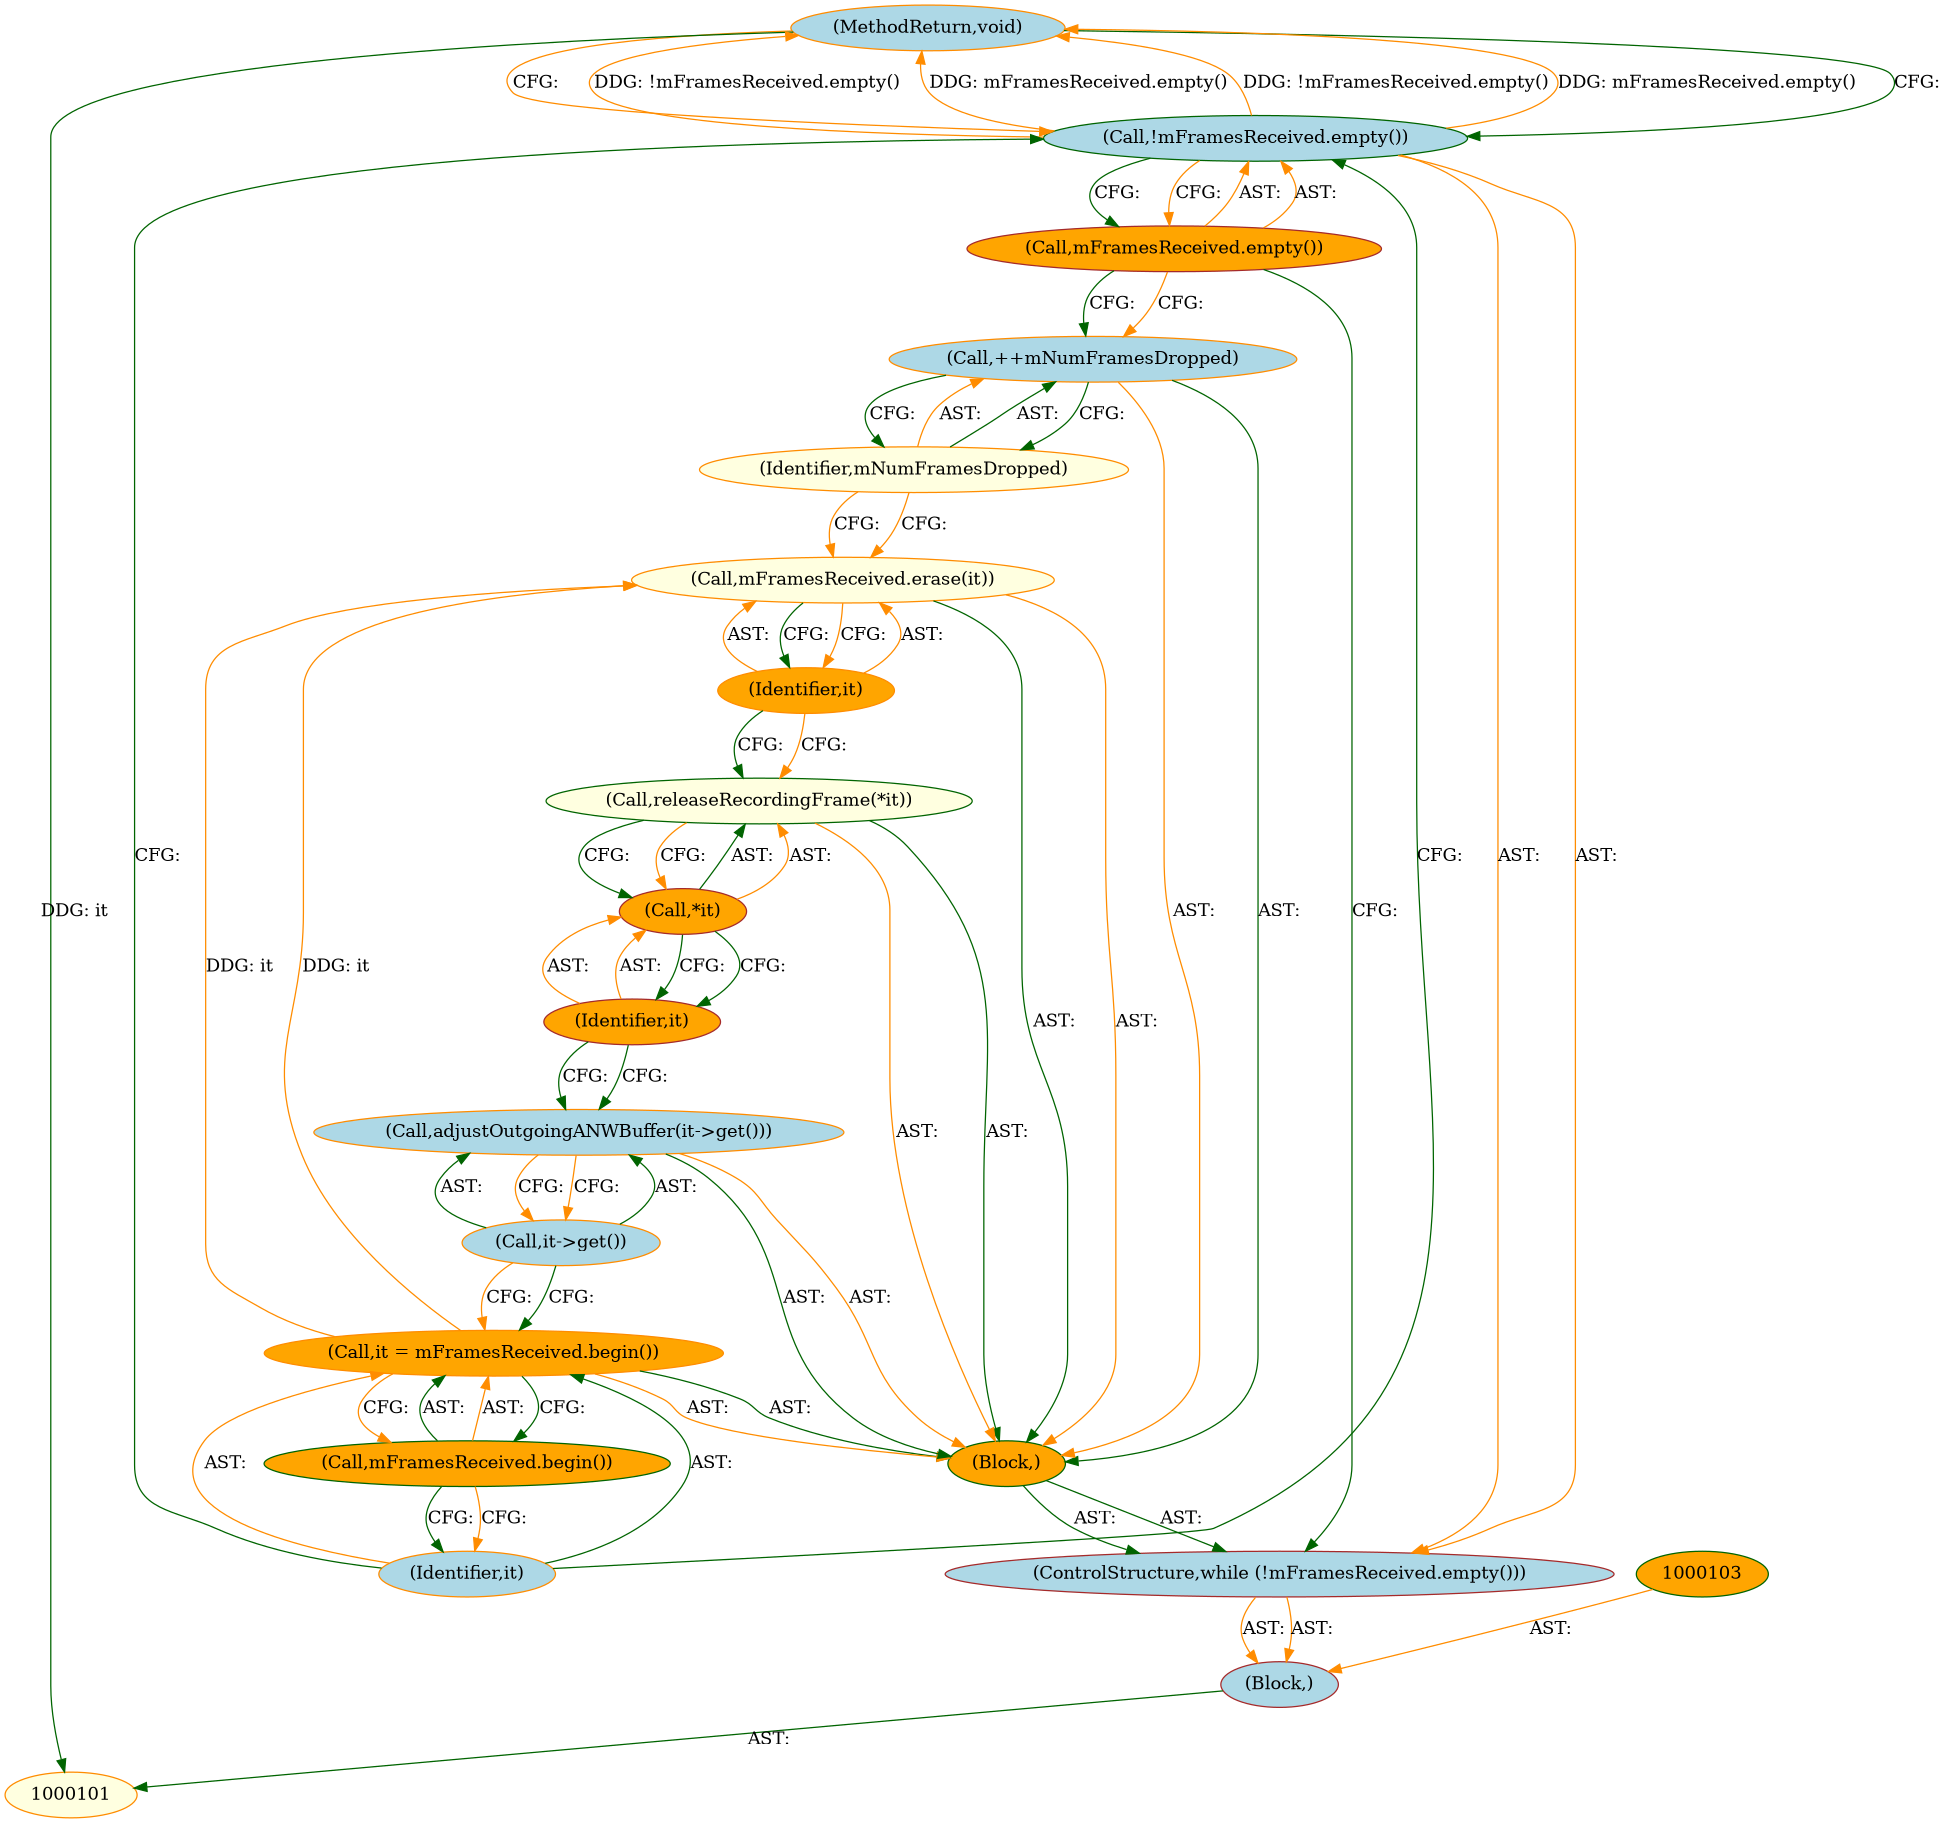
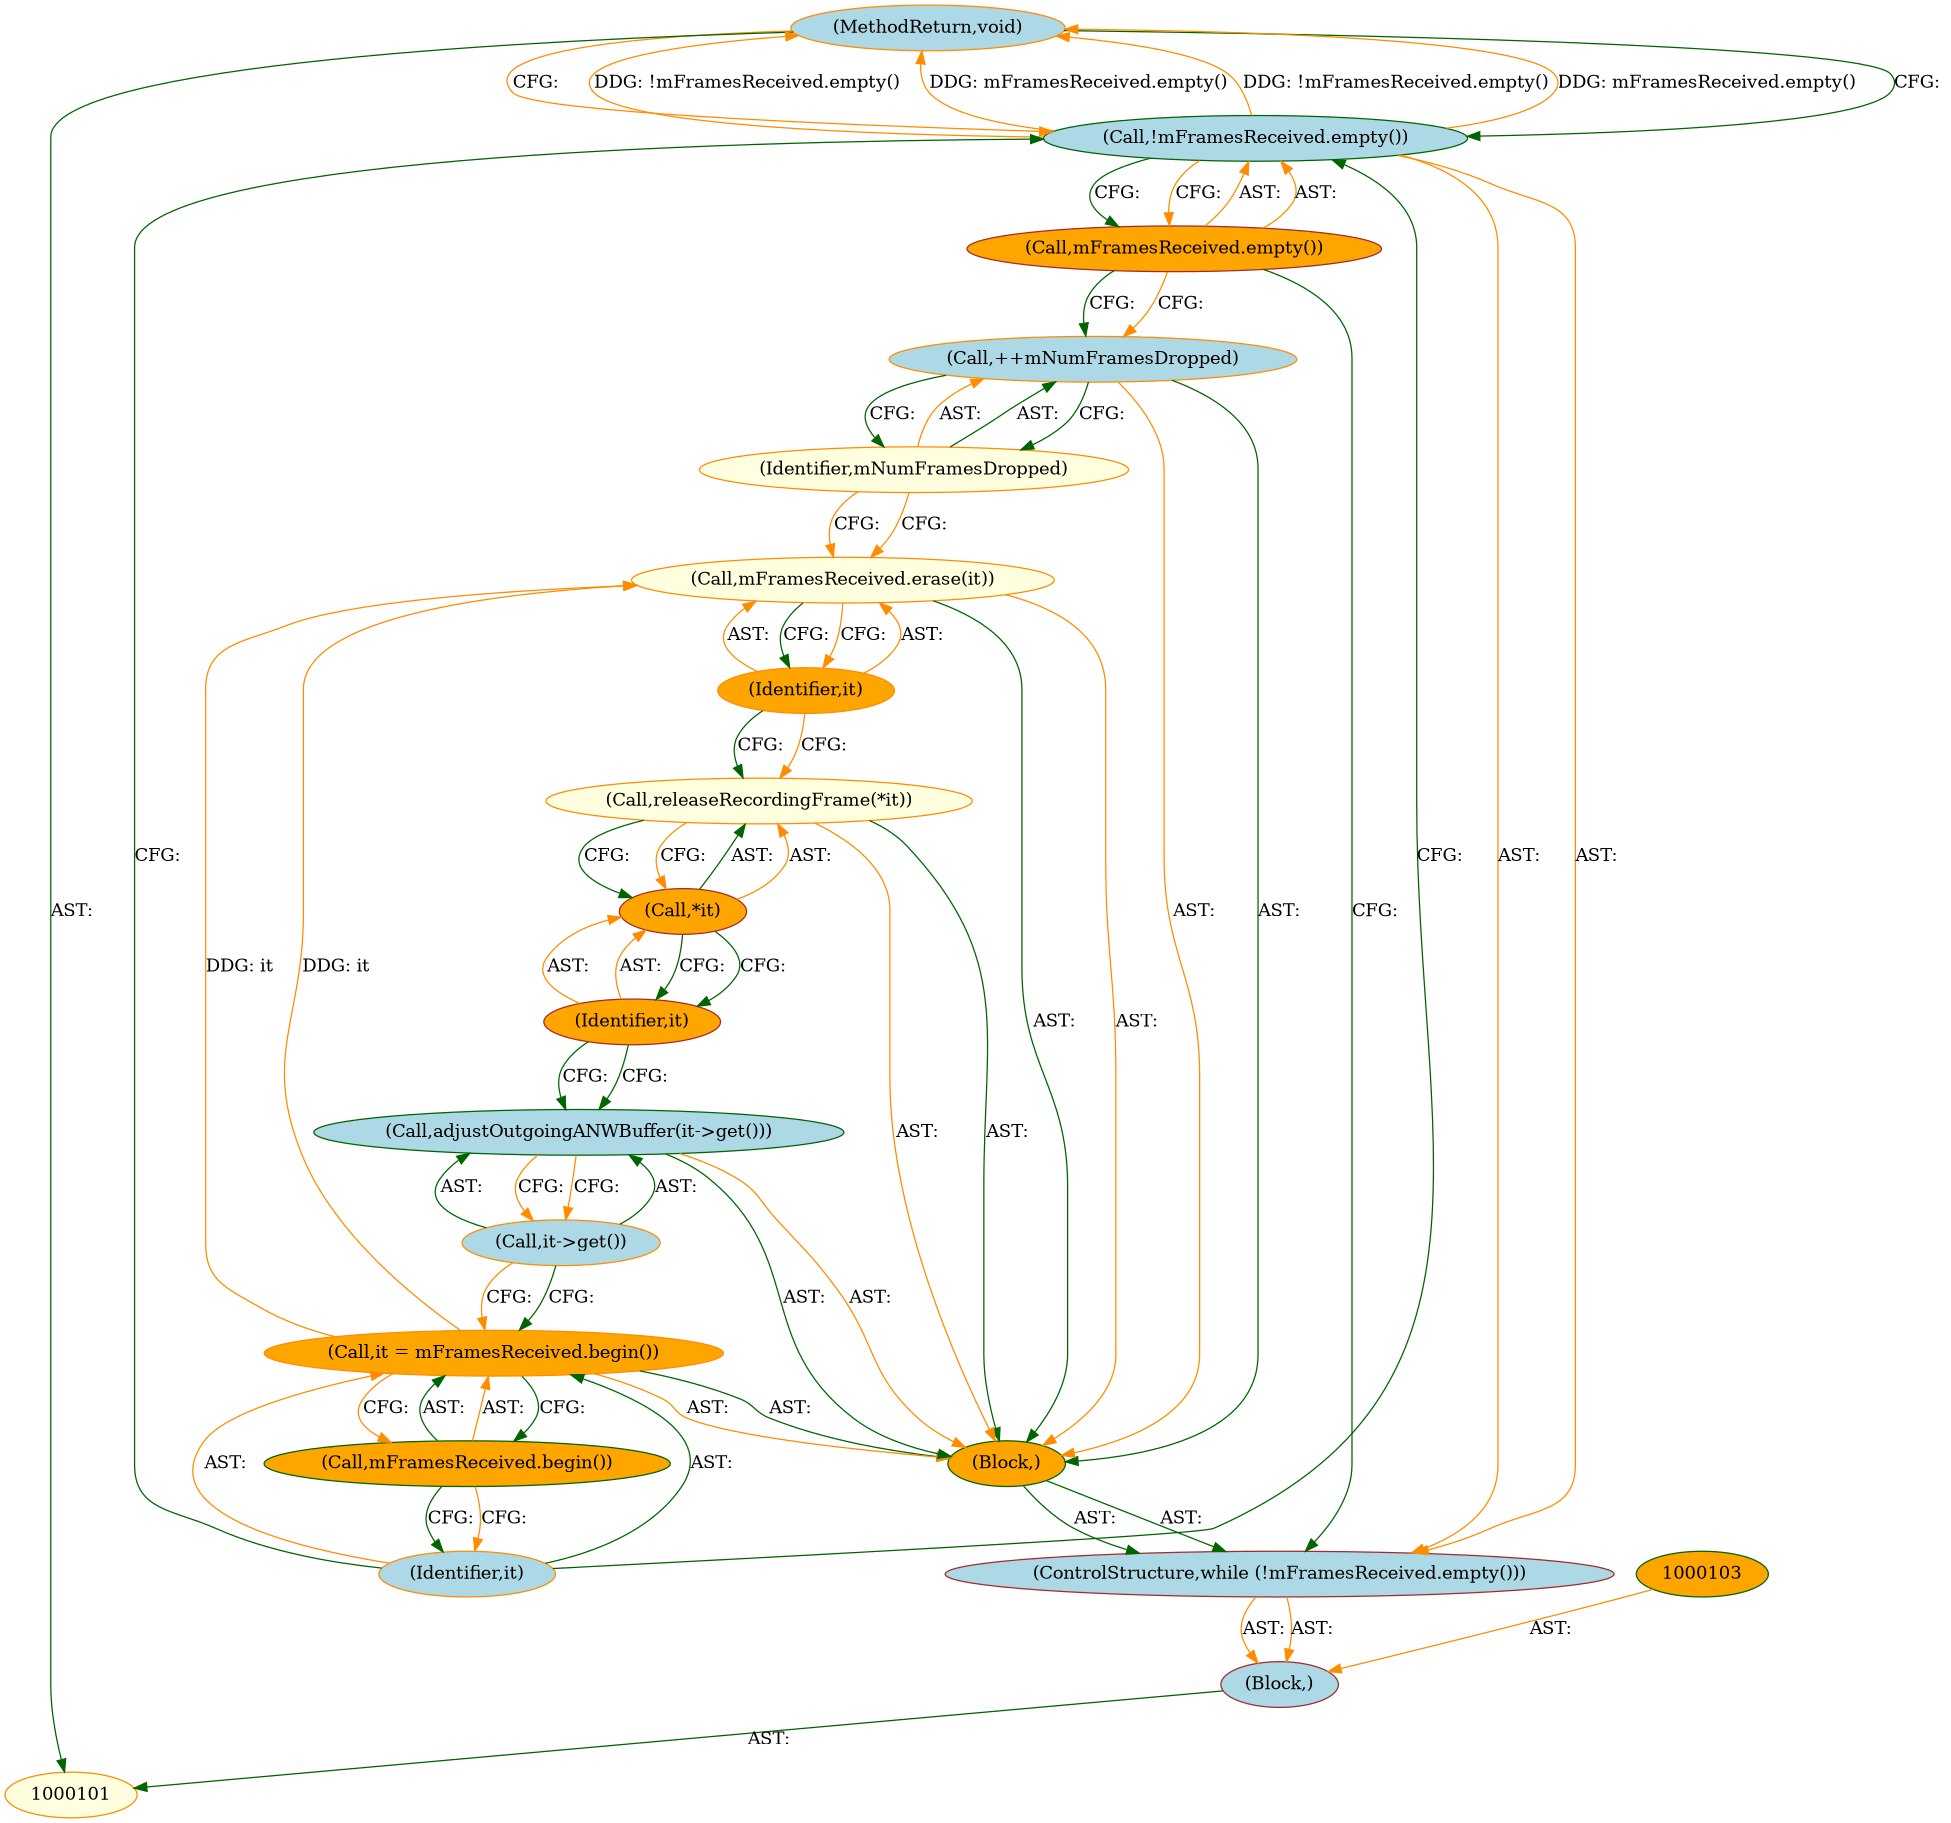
node "(Call,releaseRecordingFrame(*it))": color darkgreen -> darkorange
edge "(MethodReturn,void)" -> "1000101": label "DDG: it" -> "AST: "
node "(Call,adjustOutgoingANWBuffer(it->get()))": color darkorange -> darkgreen
